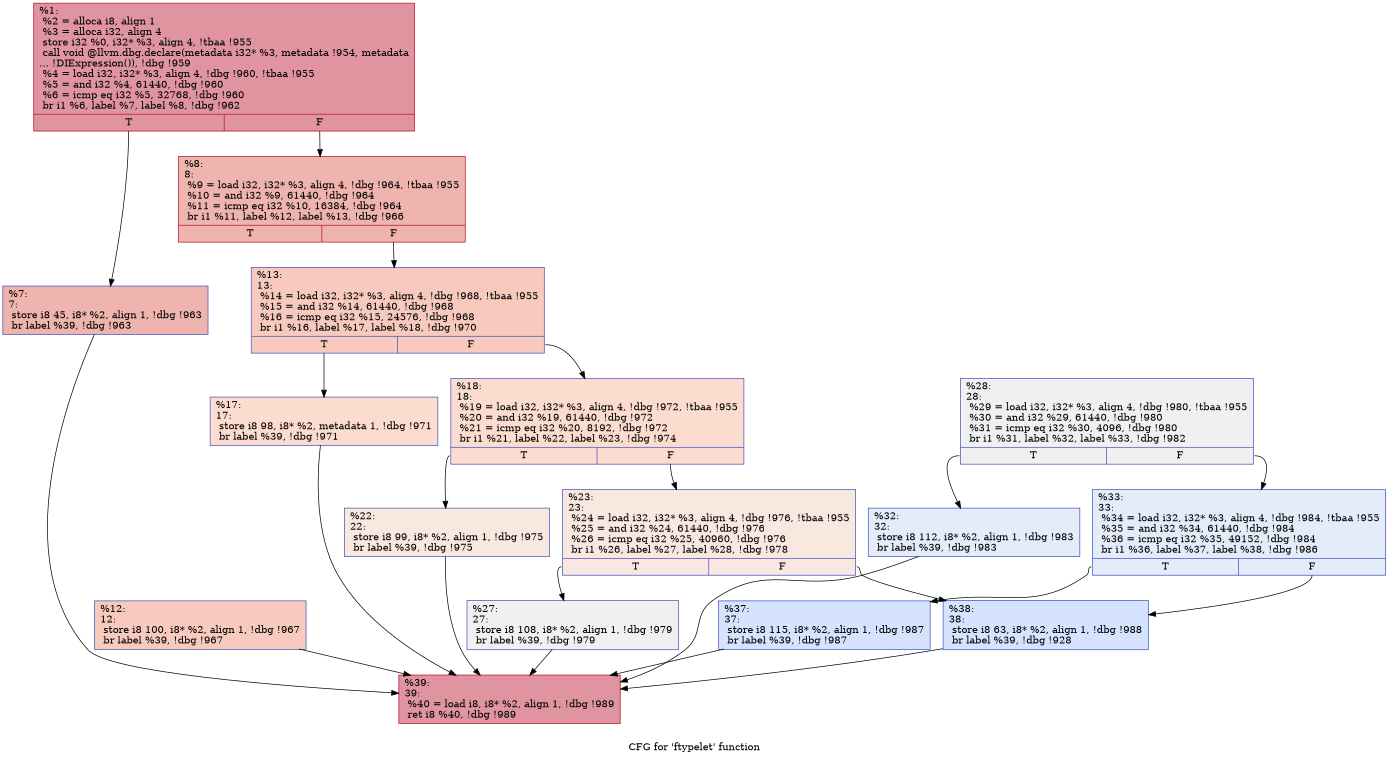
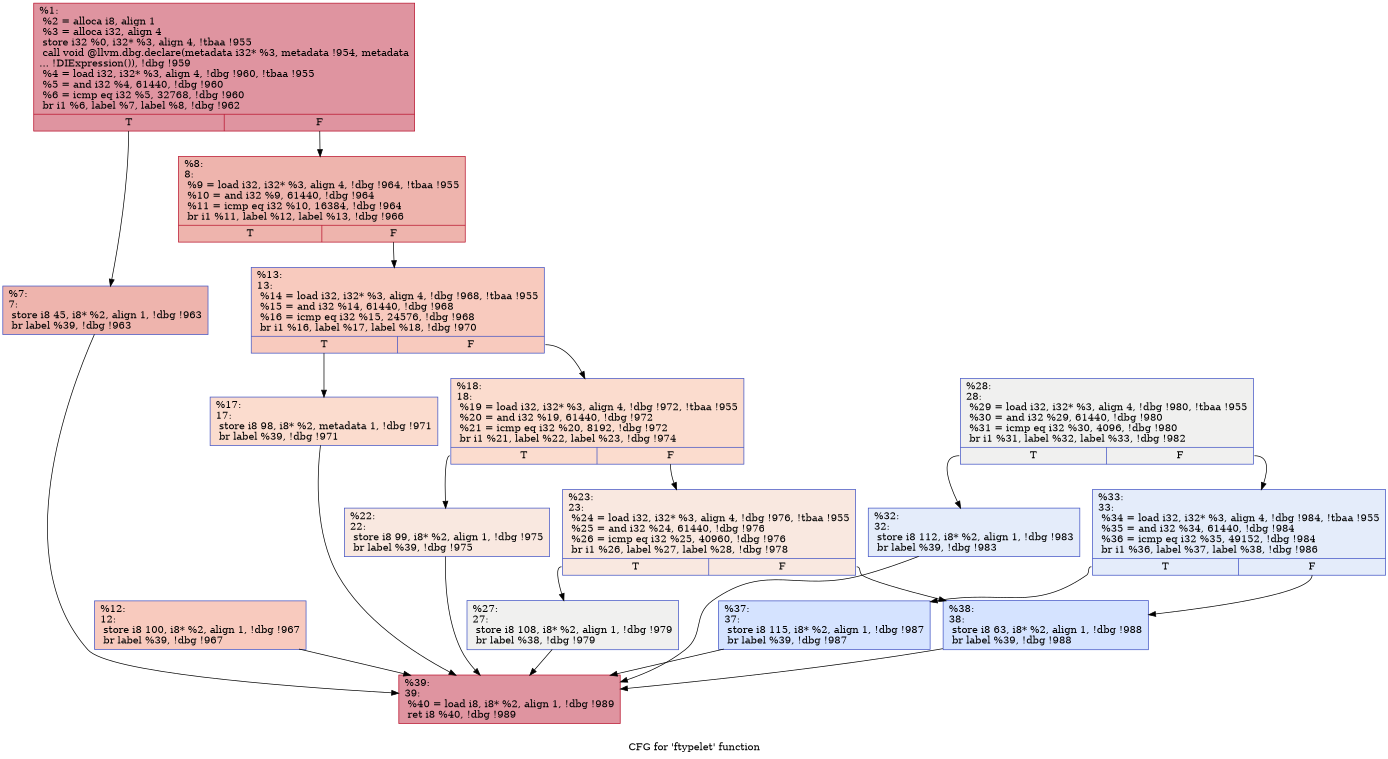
node "%27:": text "br label %39, !dbg !979" -> "br label %38, !dbg !979"
node "%38:": text "br label %39, !dbg !928" -> "br label %39, !dbg !988"
